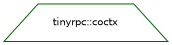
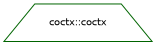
node "tinyrpc::coctx": label "tinyrpc::coctx" -> "coctx::coctx"
